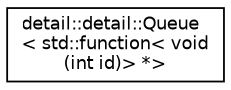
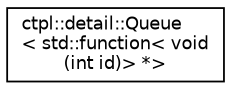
node "detail::detail::Queue < std::function< void (int id)> *>": label "detail::detail::Queue < std::function< void (int id)> *>" -> "ctpl::detail::Queue < std::function< void (int id)> *>"
